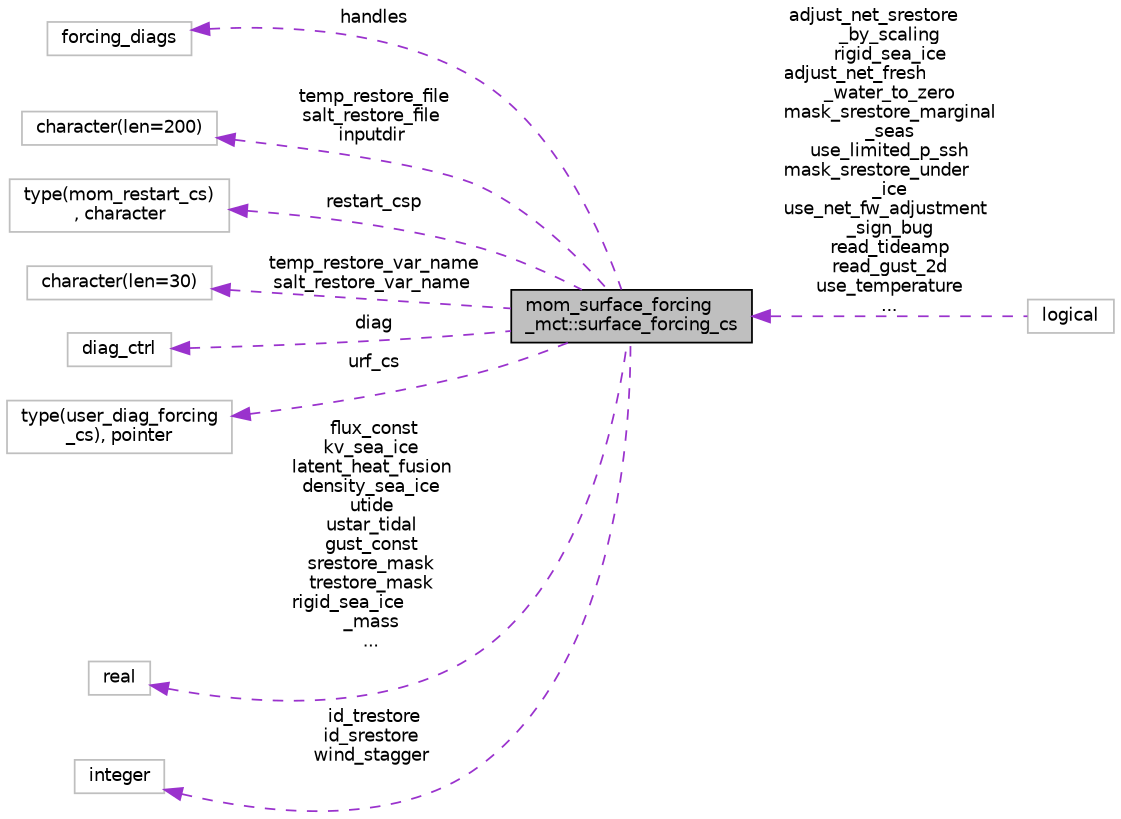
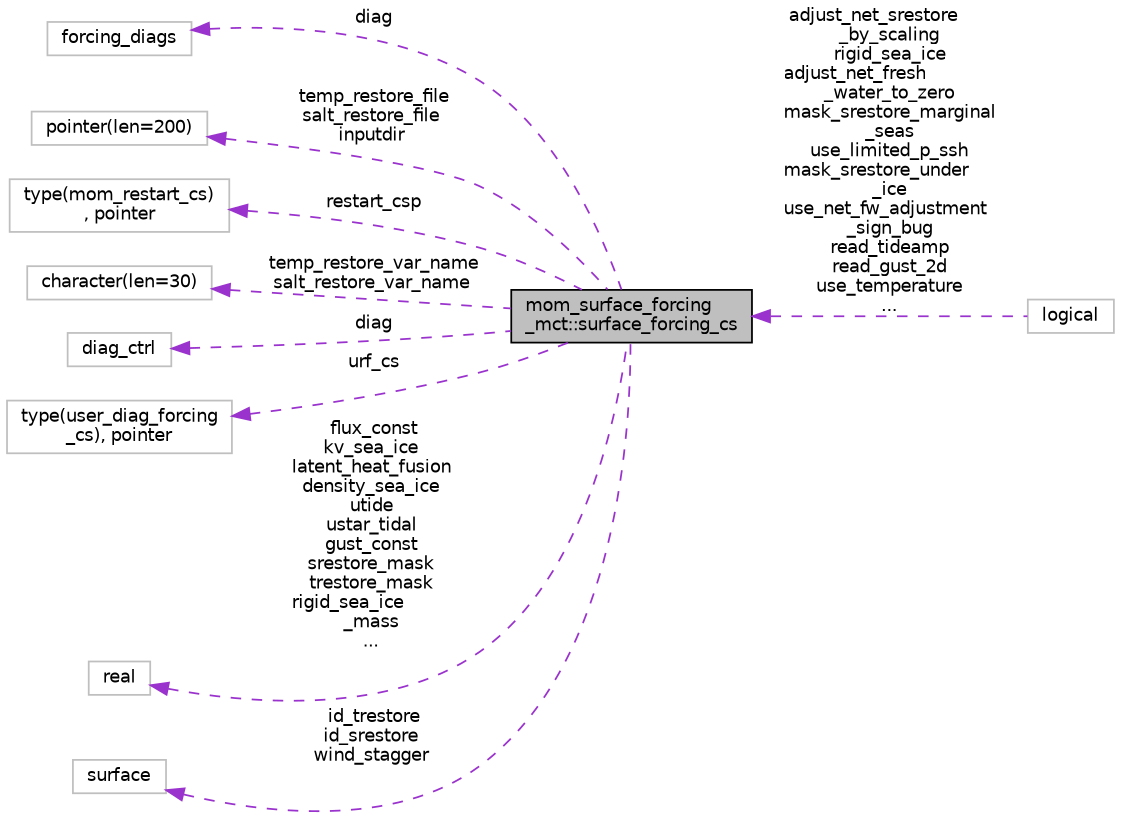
edge "mom_surface_forcing _mct::surface_forcing_cs" -> "forcing_diags": label " handles" -> " diag"
node "character(len=200)": label "character(len=200)" -> "pointer(len=200)"
node "type(mom_restart_cs) , character": label "type(mom_restart_cs) , character" -> "type(mom_restart_cs) , pointer"
node "integer": label "integer" -> "surface"
